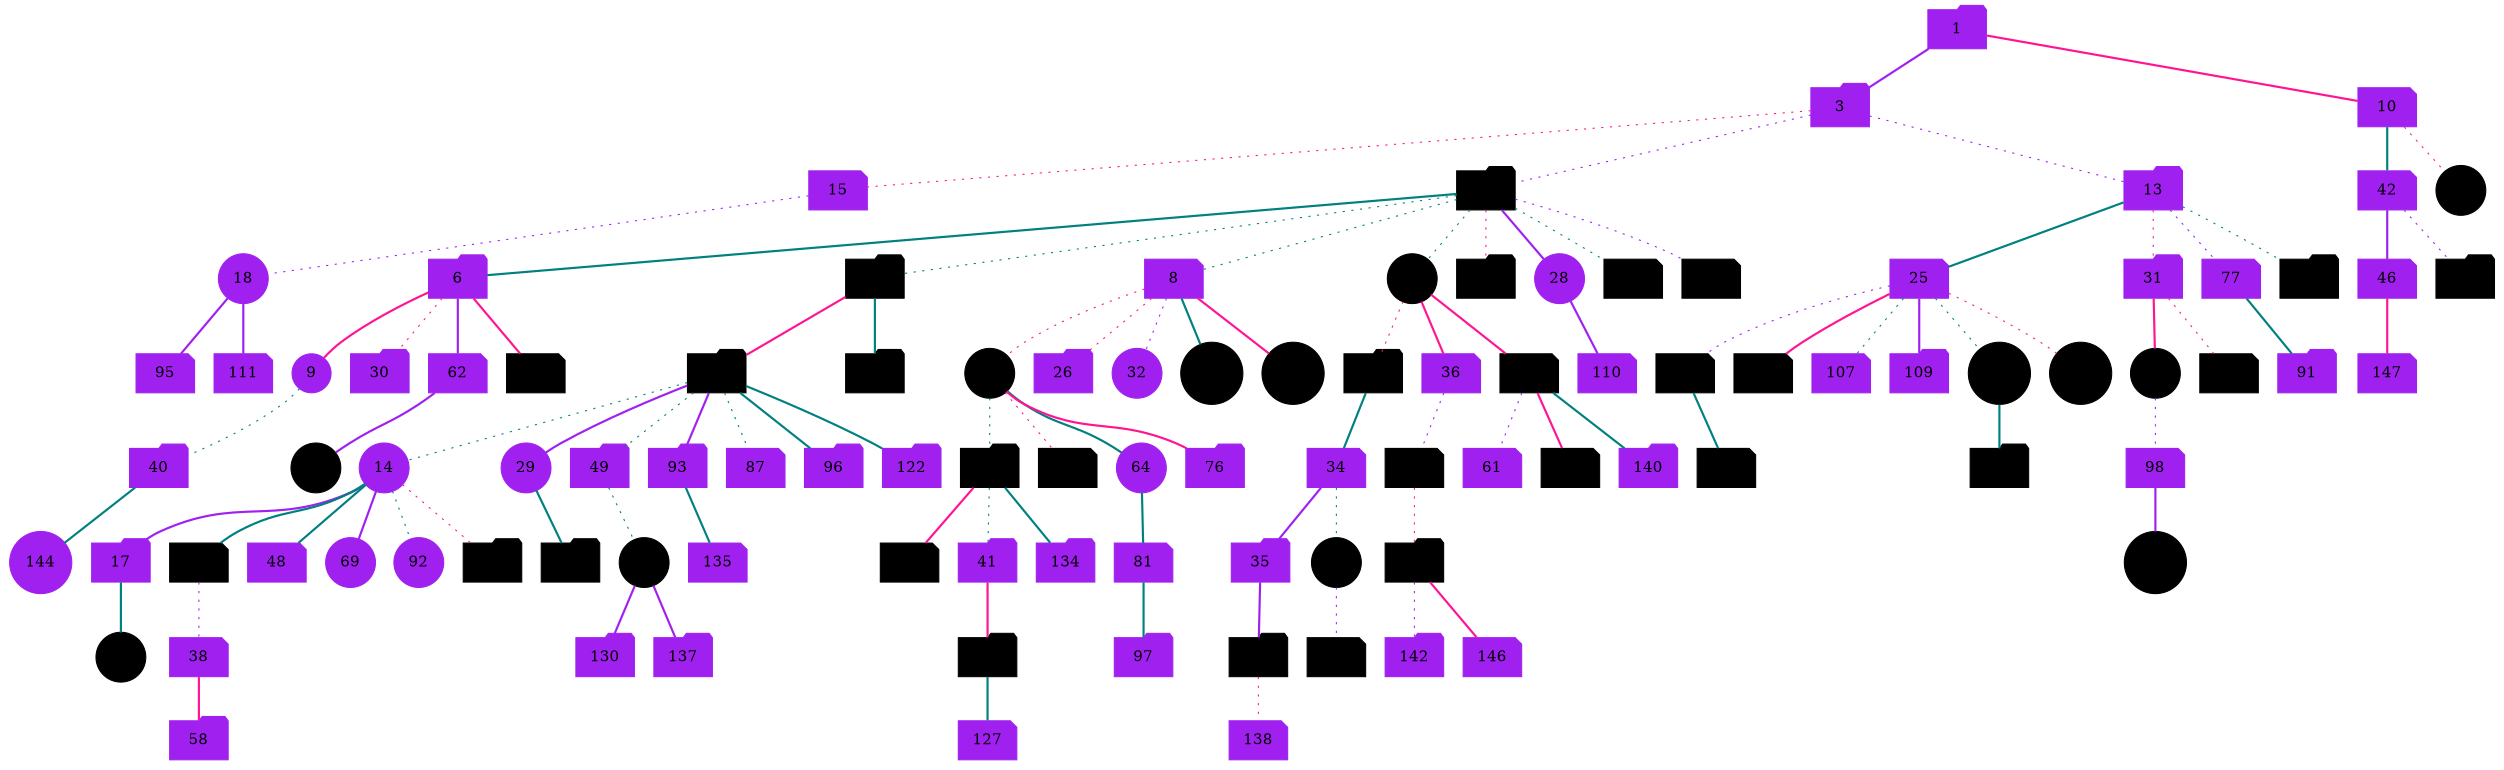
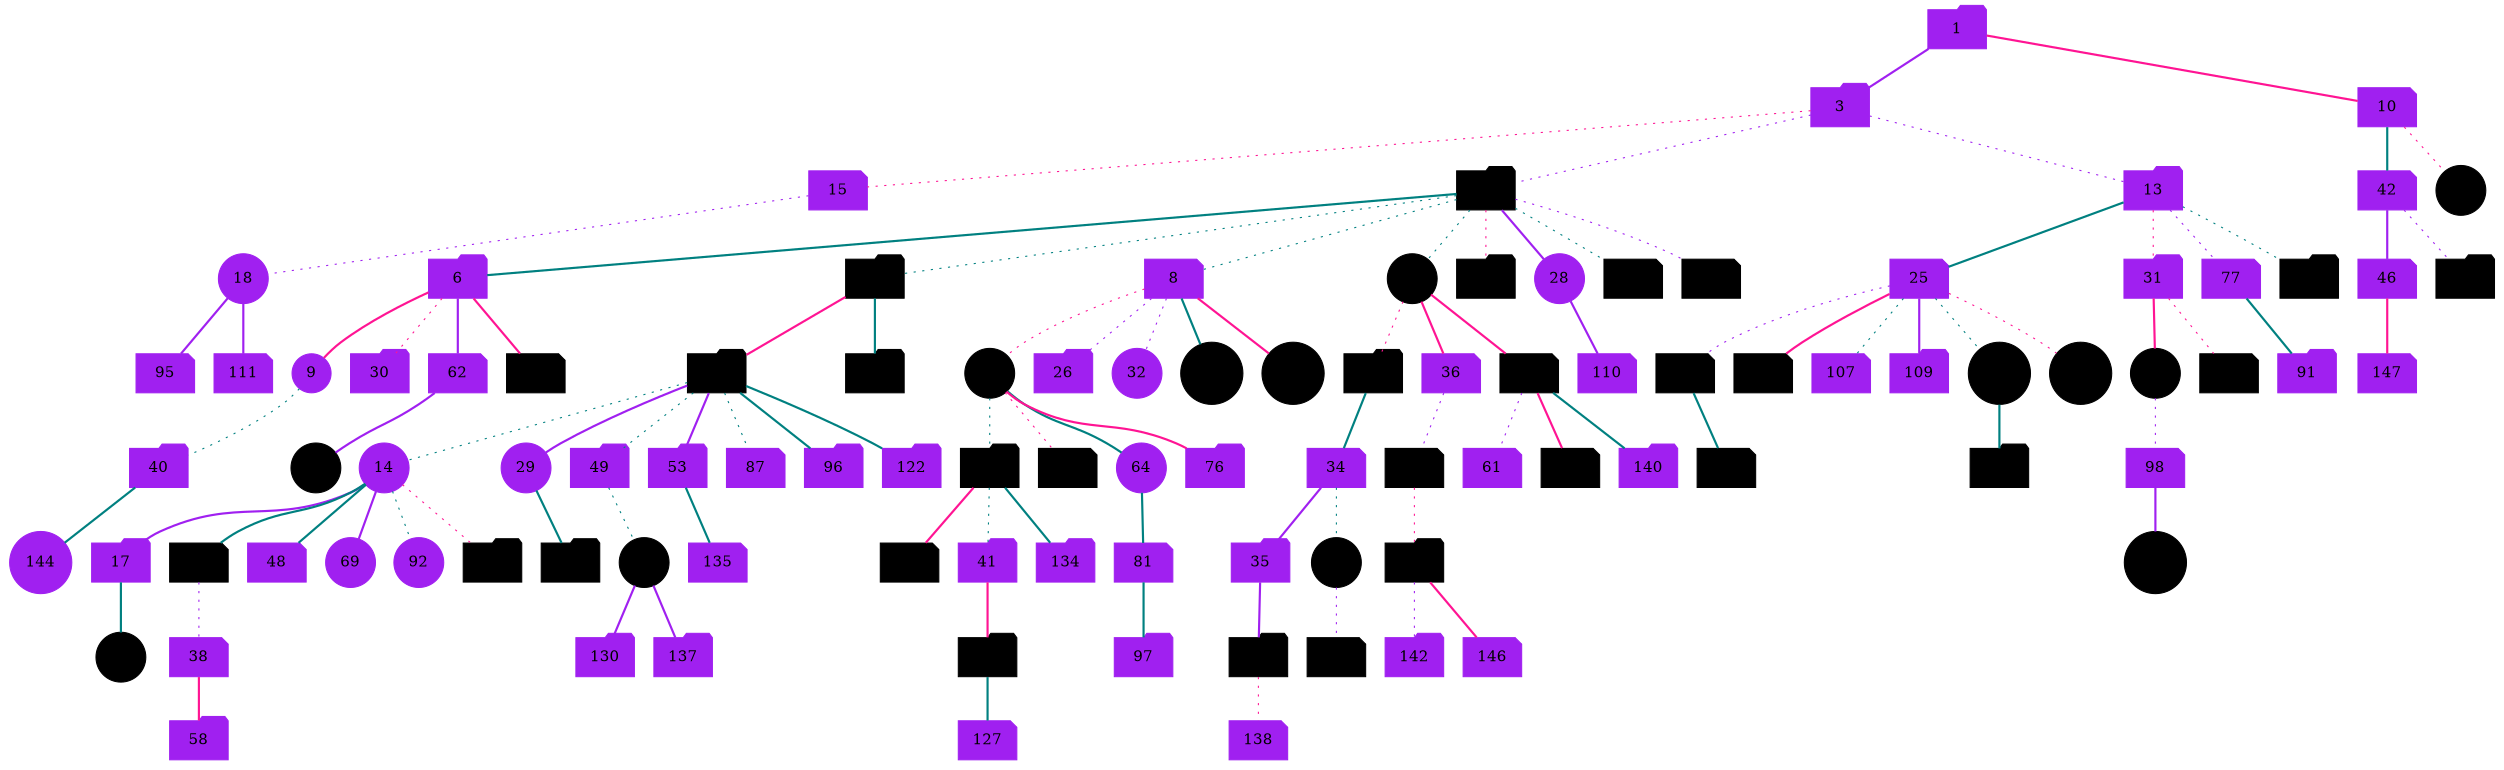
edge "8" -- "26": color deeppink -> purple
node "93": label "93" -> "53"
